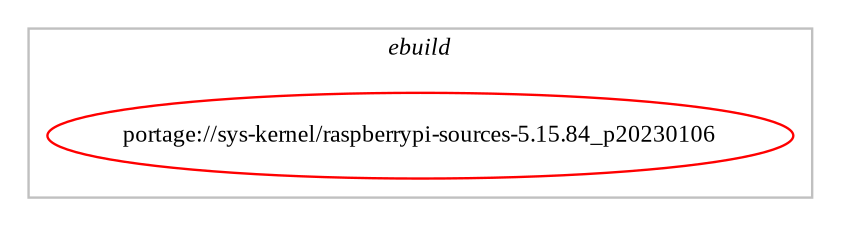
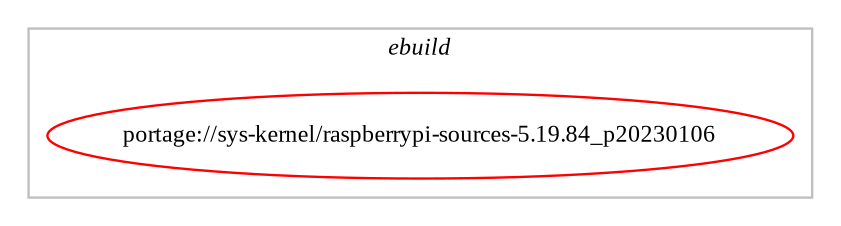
node "portage://sys-kernel/raspberrypi-sources-5.15.84_p20230106": label "portage://sys-kernel/raspberrypi-sources-5.15.84_p20230106" -> "portage://sys-kernel/raspberrypi-sources-5.19.84_p20230106"
